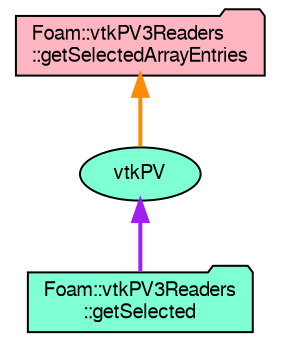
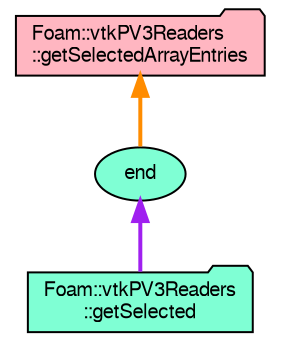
node "vtkPV": label "vtkPV" -> "end"
